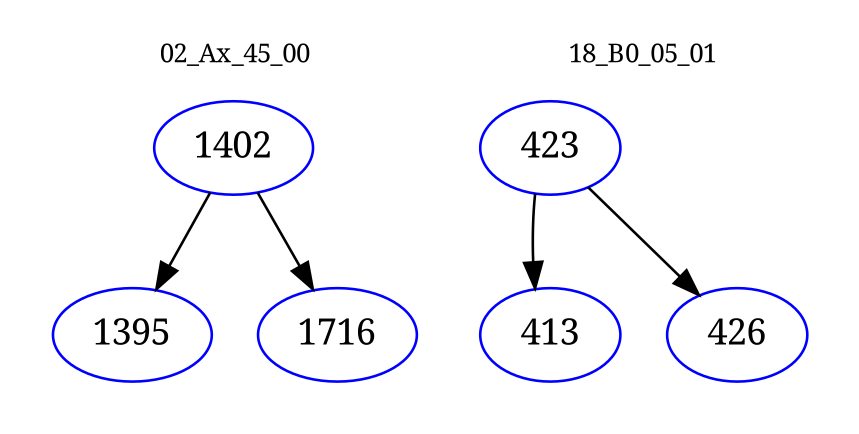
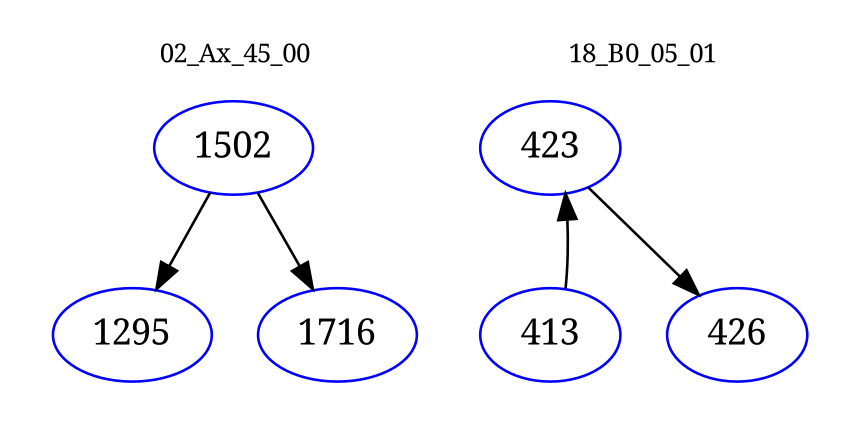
node "1402": label "1402" -> "1502"
edge "423" -> "413": reversed
node "1395": label "1395" -> "1295"
